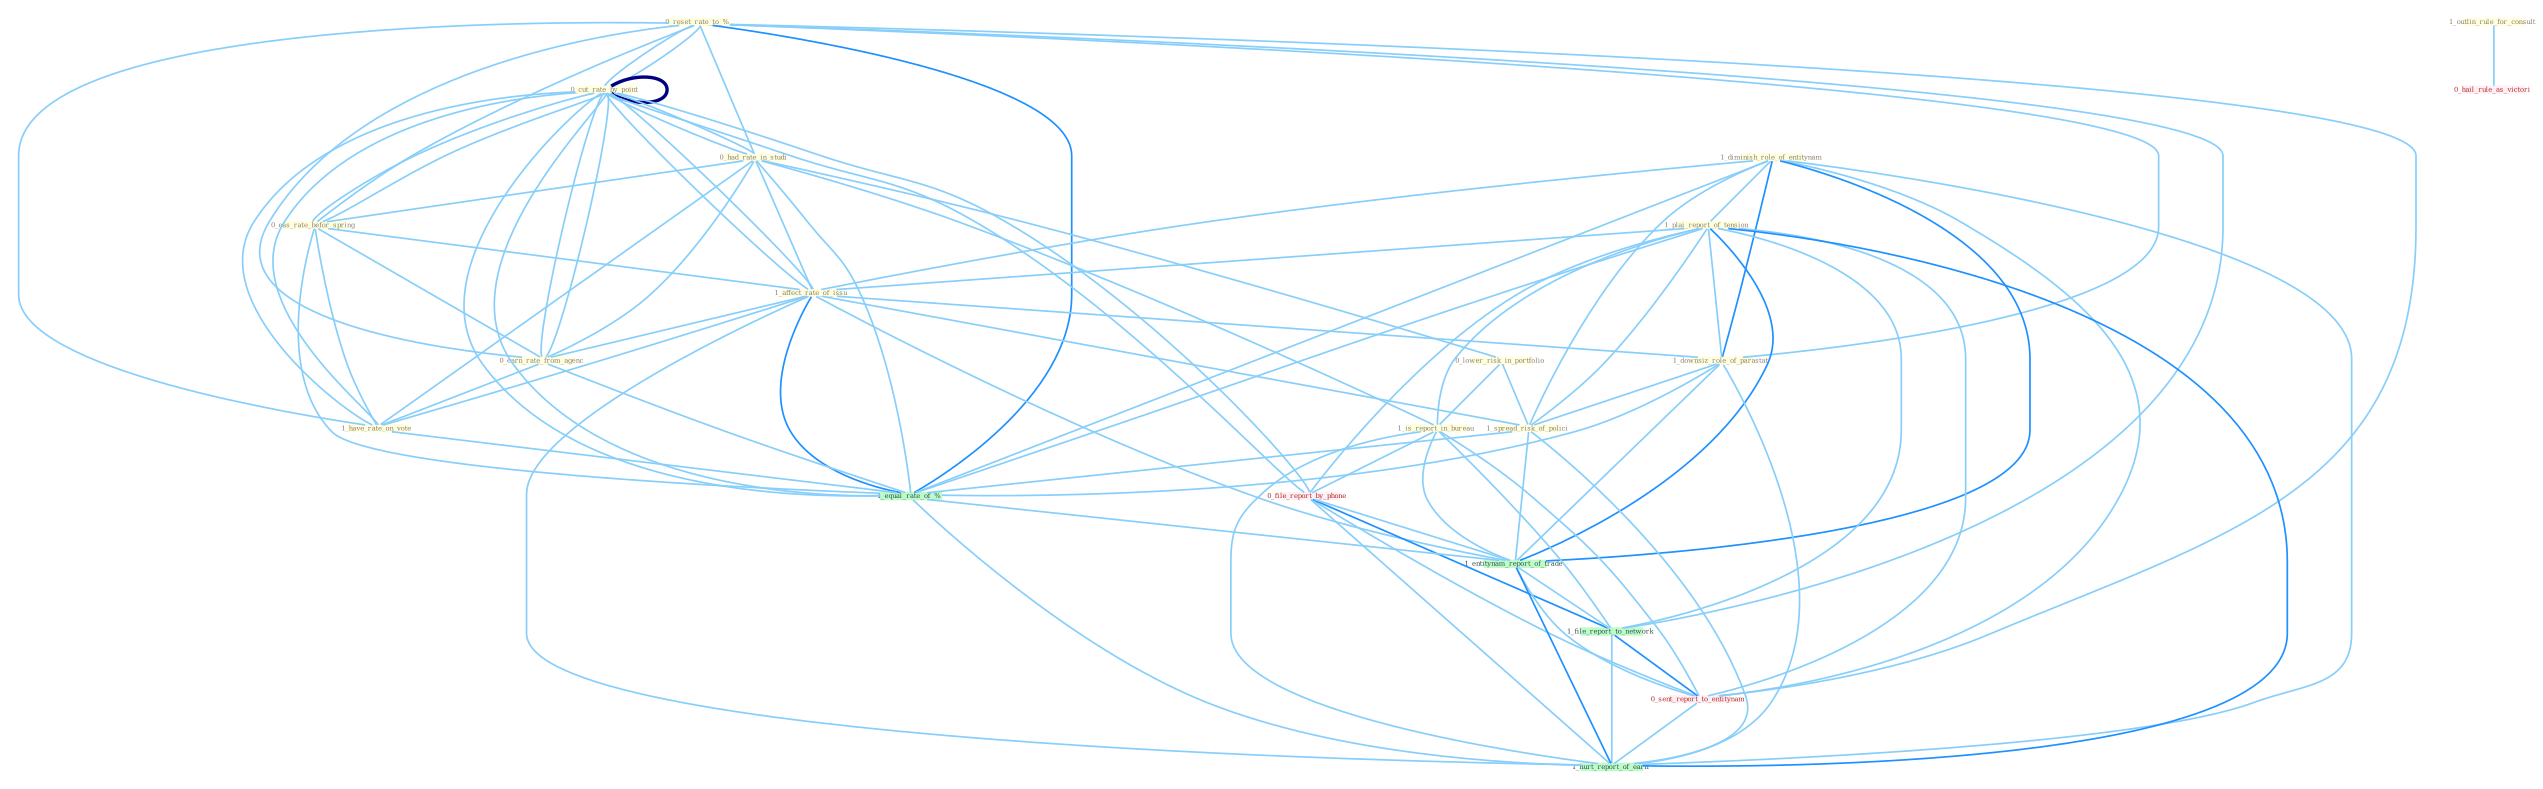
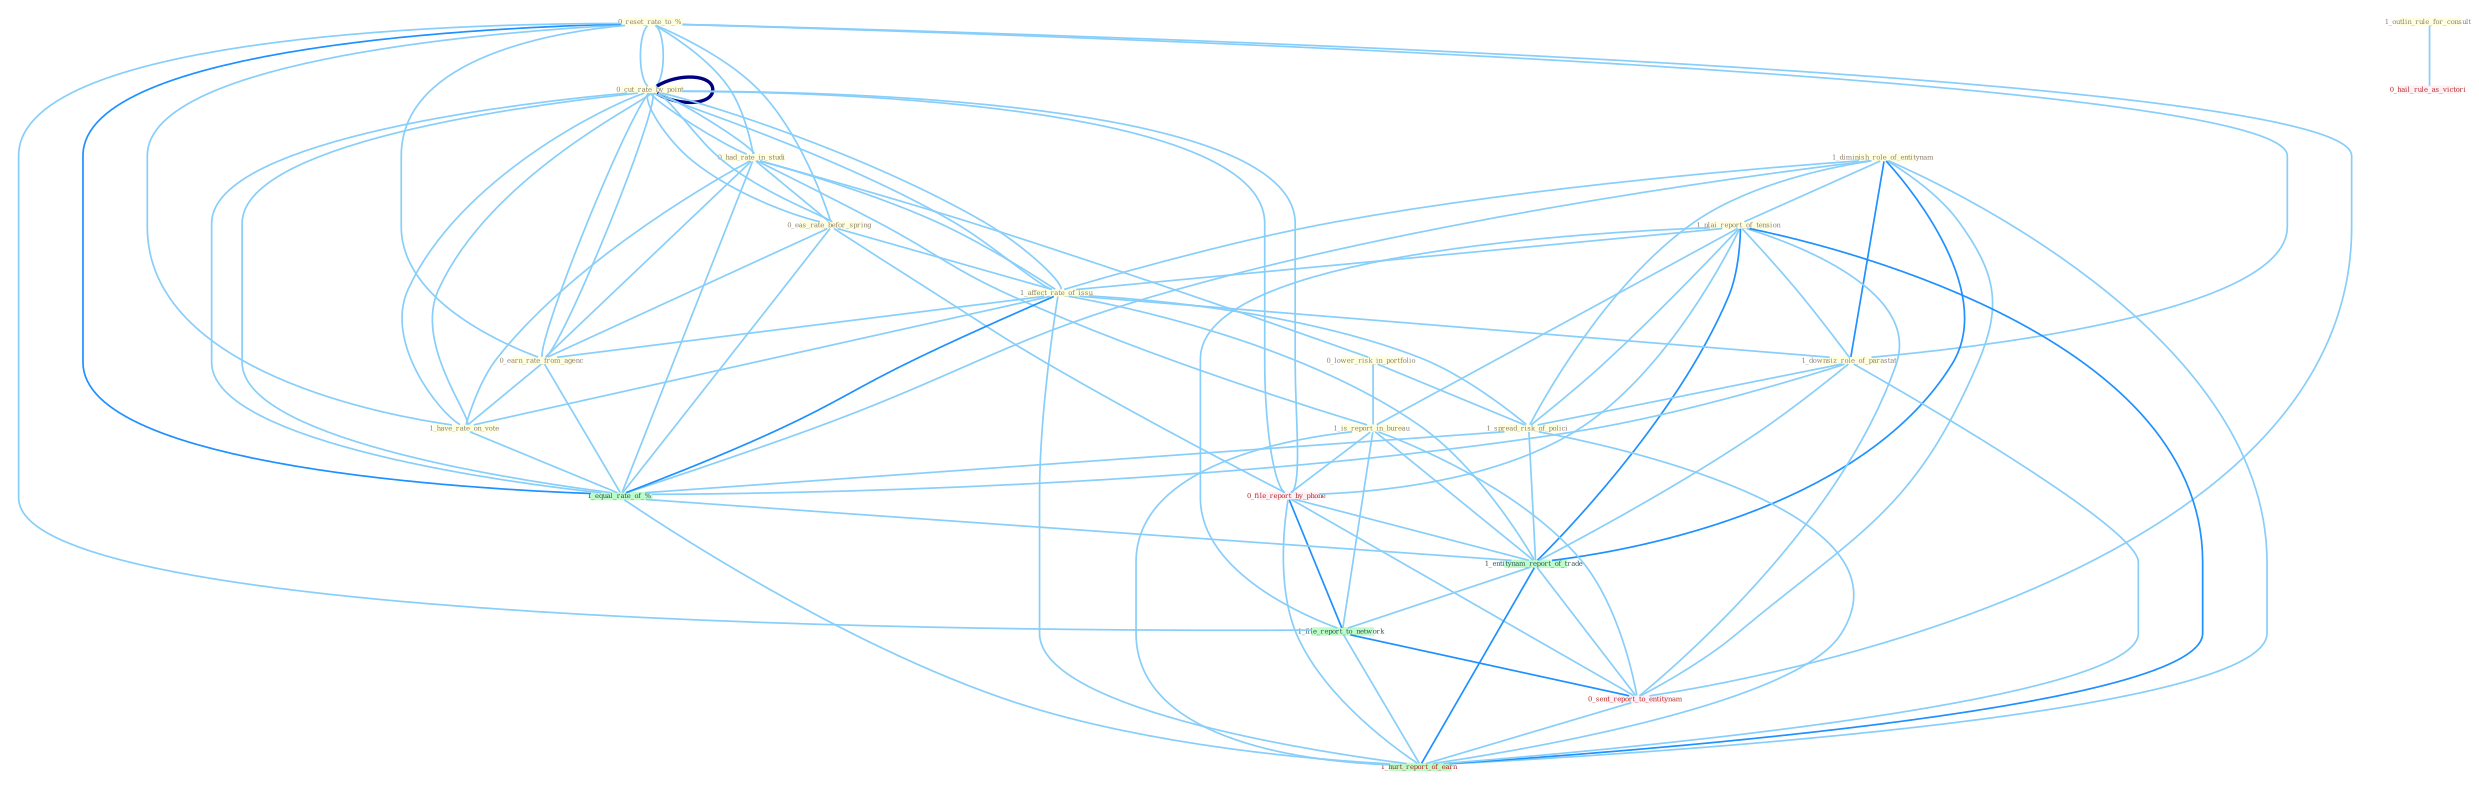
edge "0_eas_rate_befor_spring" -- "1_have_rate_on_vote": now "0_eas_rate_befor_spring" -- "0_file_report_by_phone"
edge "1_plai_report_of_tension" -- "1_equal_rate_of_%": removed
node "1_hurt_report_of_earn": fontcolor #2f4f4f -> #b22222
